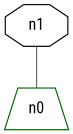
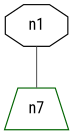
node "n0": label "n0" -> "n7"
